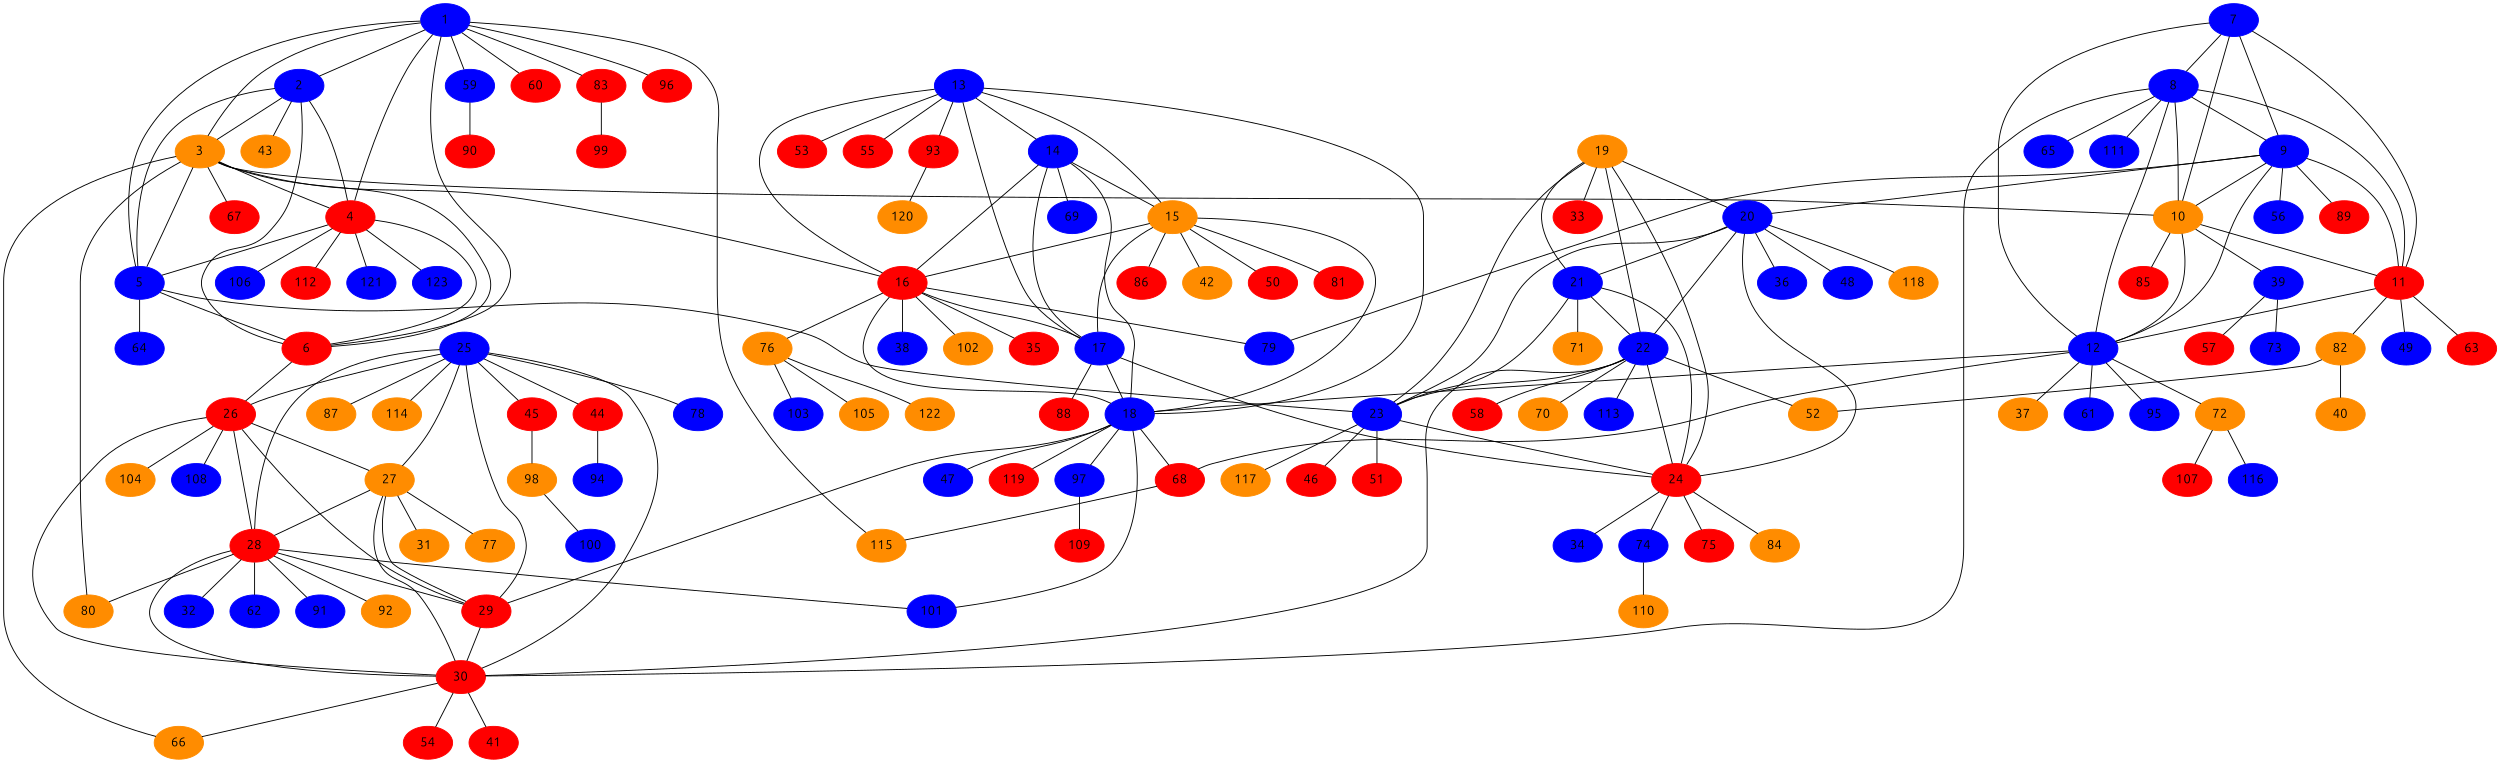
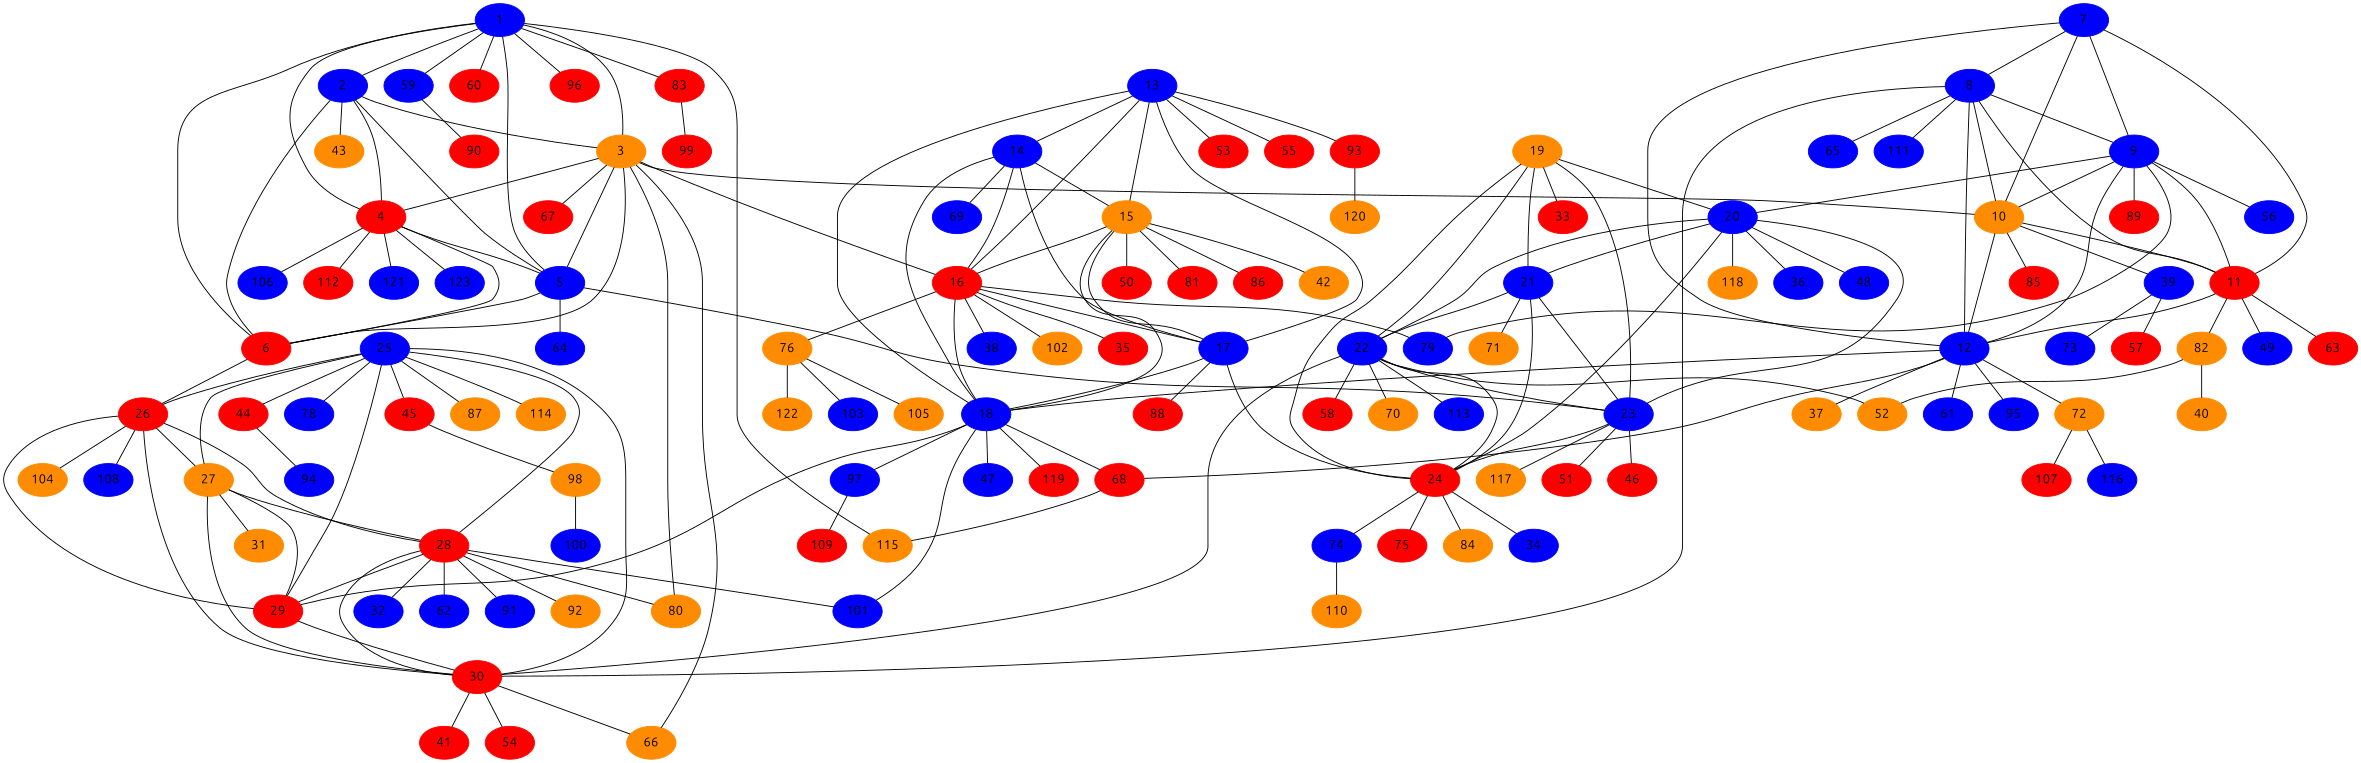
node "77": removed
